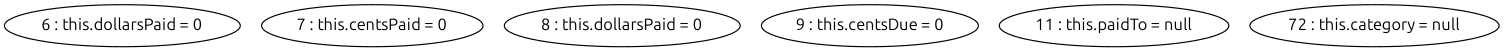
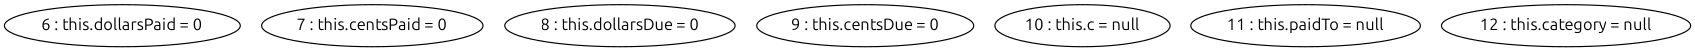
node "8 : this.dollarsPaid = 0": label "8 : this.dollarsPaid = 0" -> "8 : this.dollarsDue = 0"
node "10 : this.c = null": added
node "72 : this.category = null": label "72 : this.category = null" -> "12 : this.category = null"
